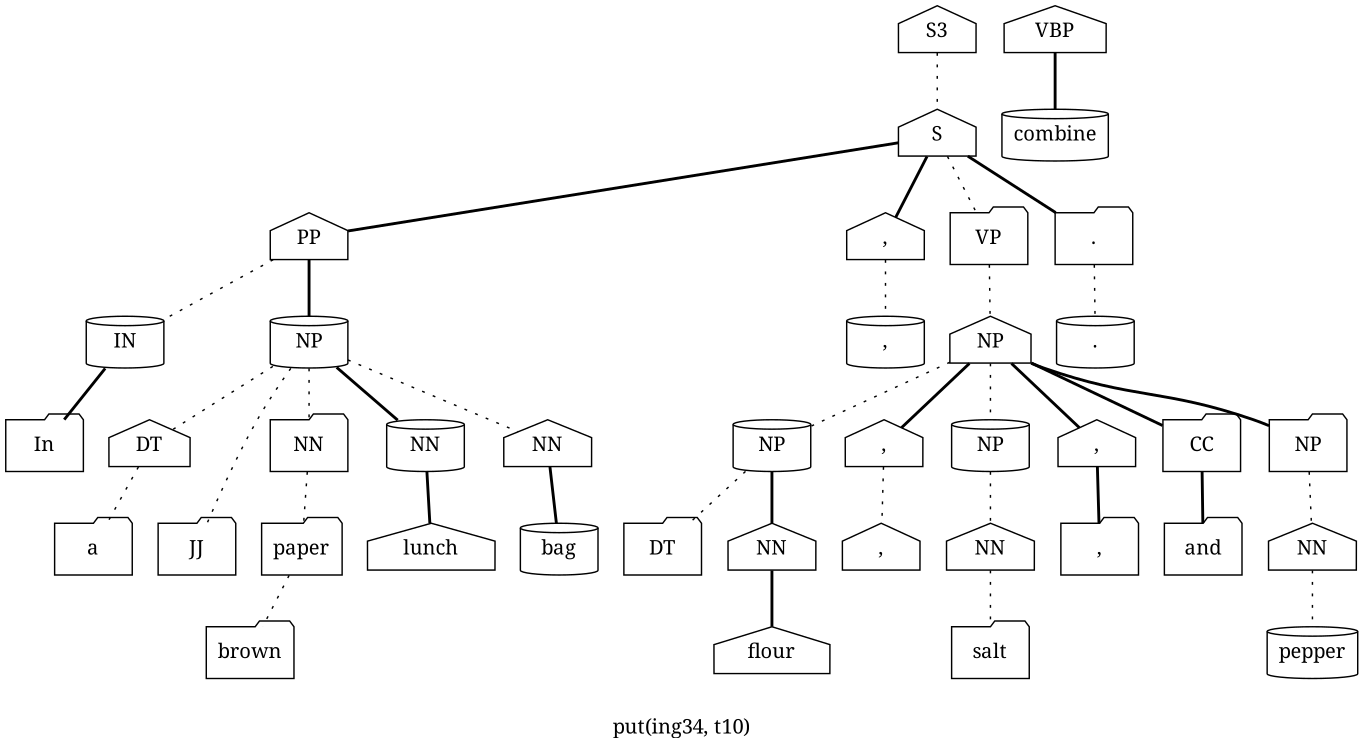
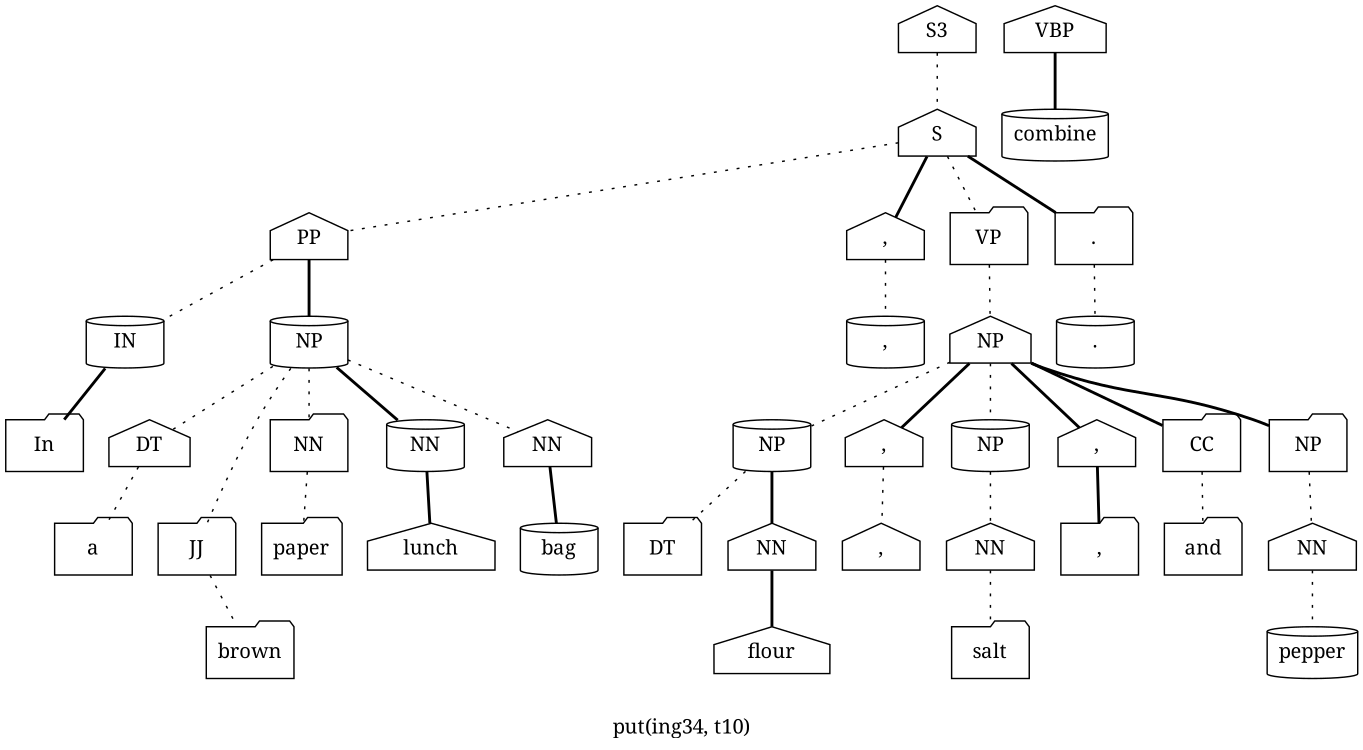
edge "S" -- "PP": style bold -> dotted
edge "CC" -- "and": style bold -> dotted
edge "paper" -- "brown": now "JJ" -- "brown"
